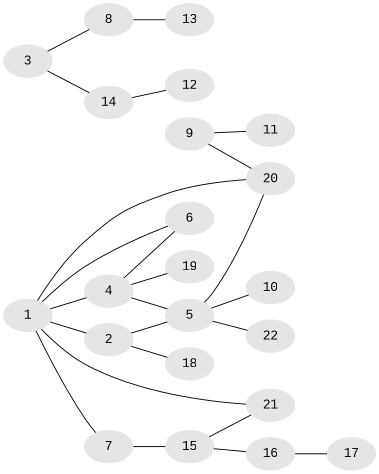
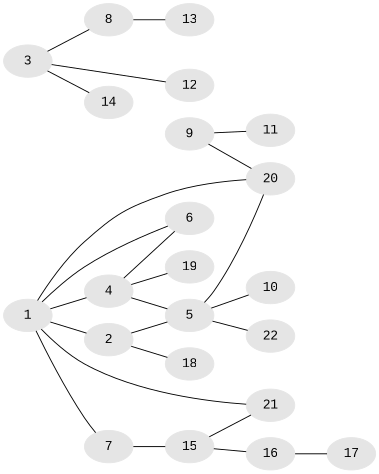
edge "12" -- "14": now "12" -- "3"
